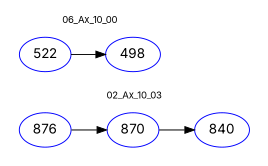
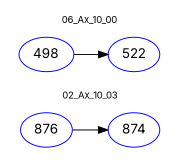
edge "522" -> "498": reversed
node "870": label "870" -> "874"
node "840": removed
